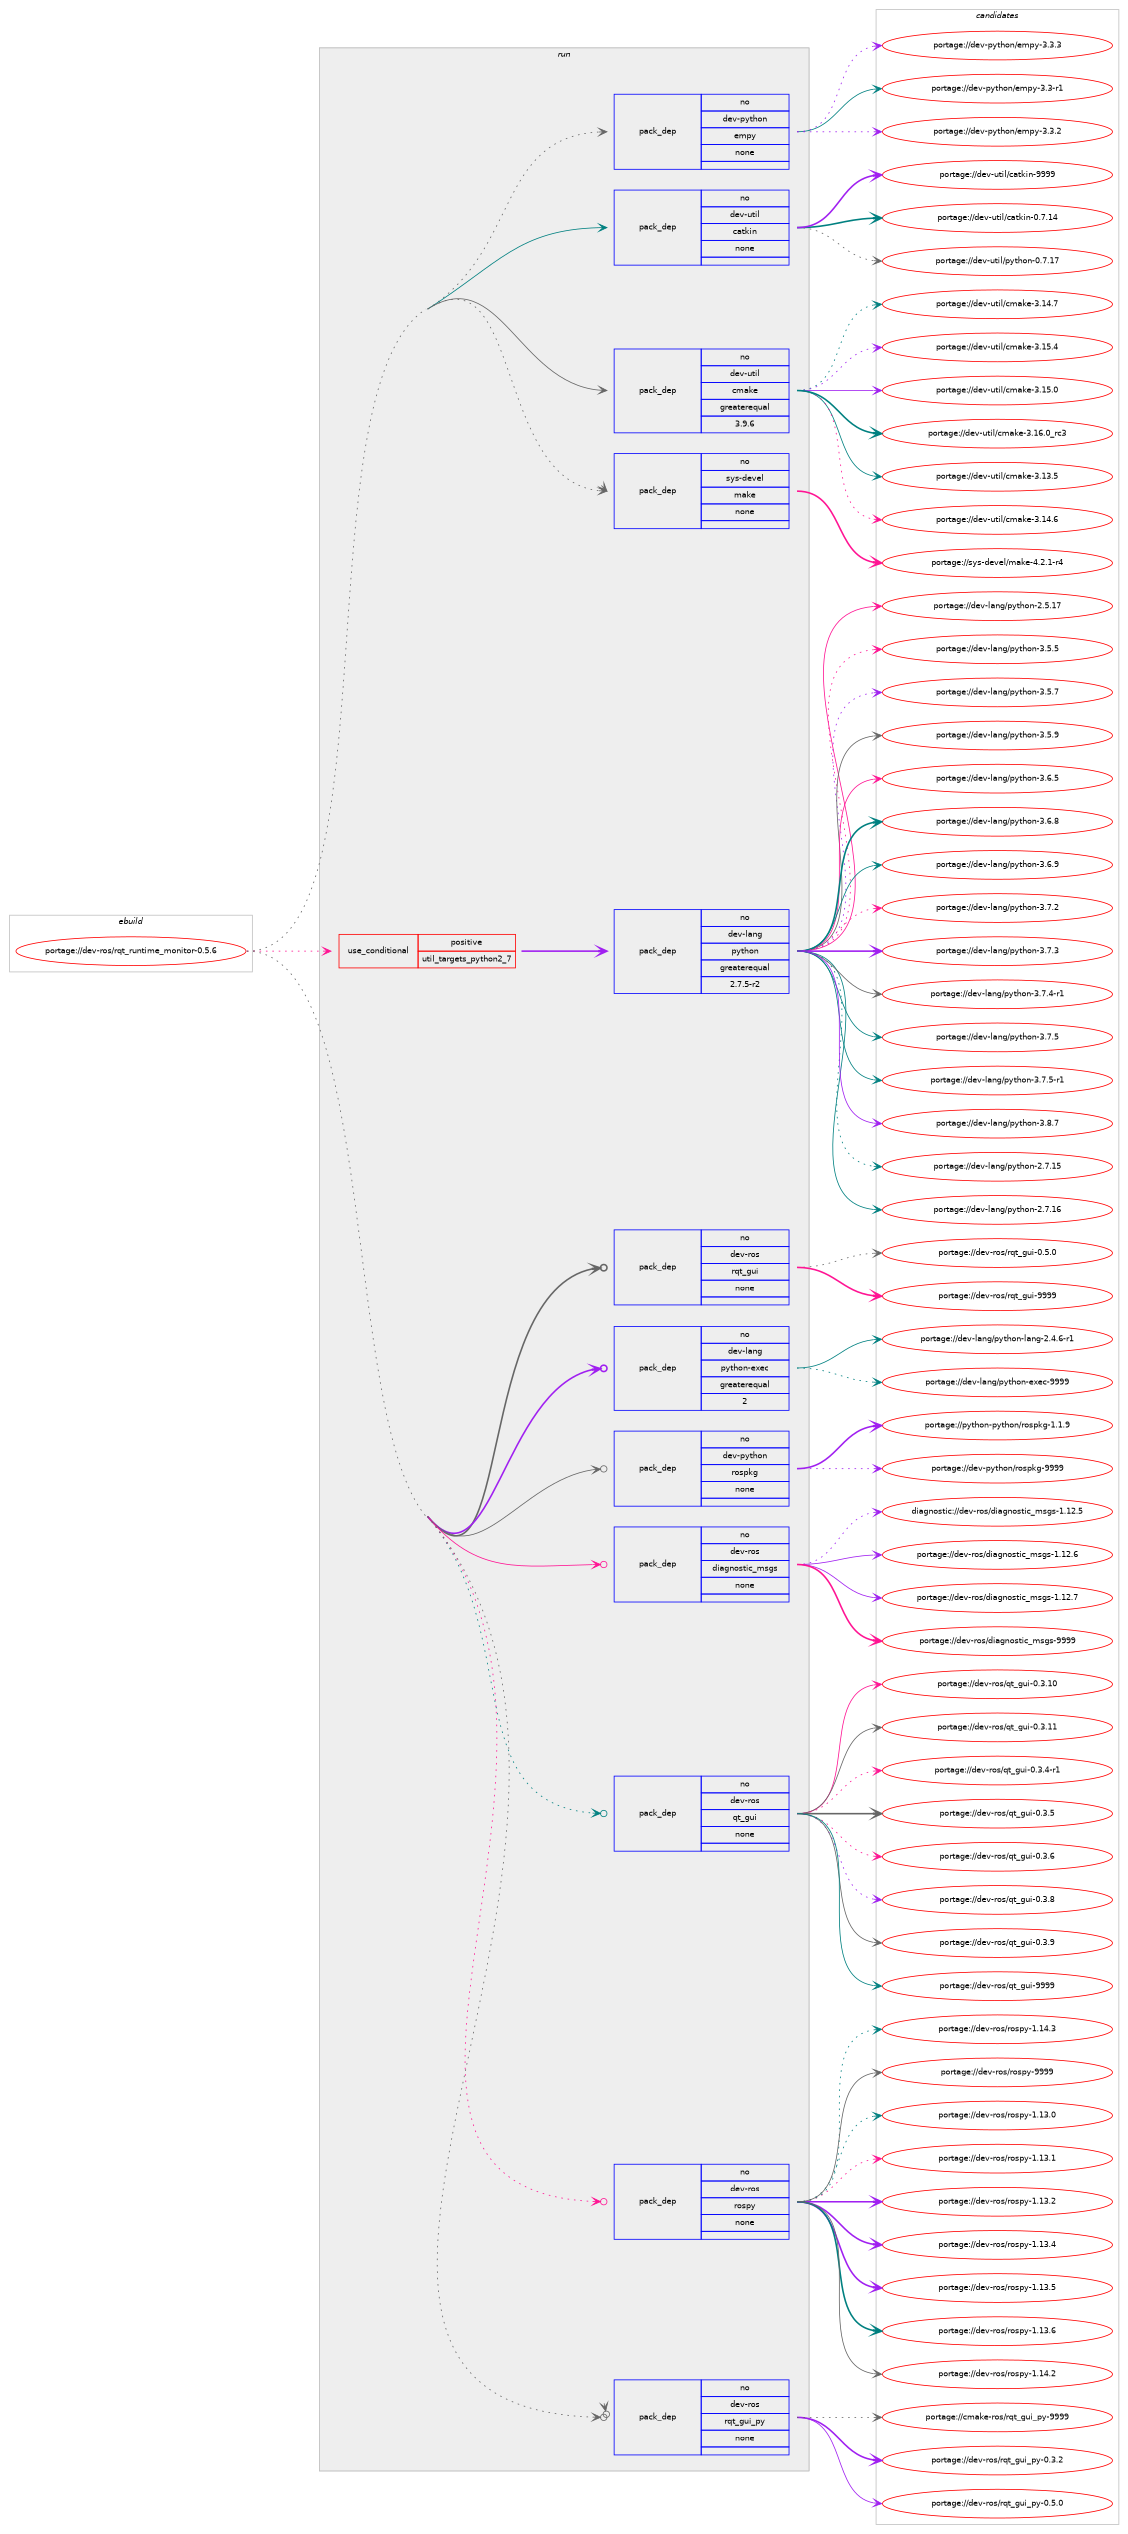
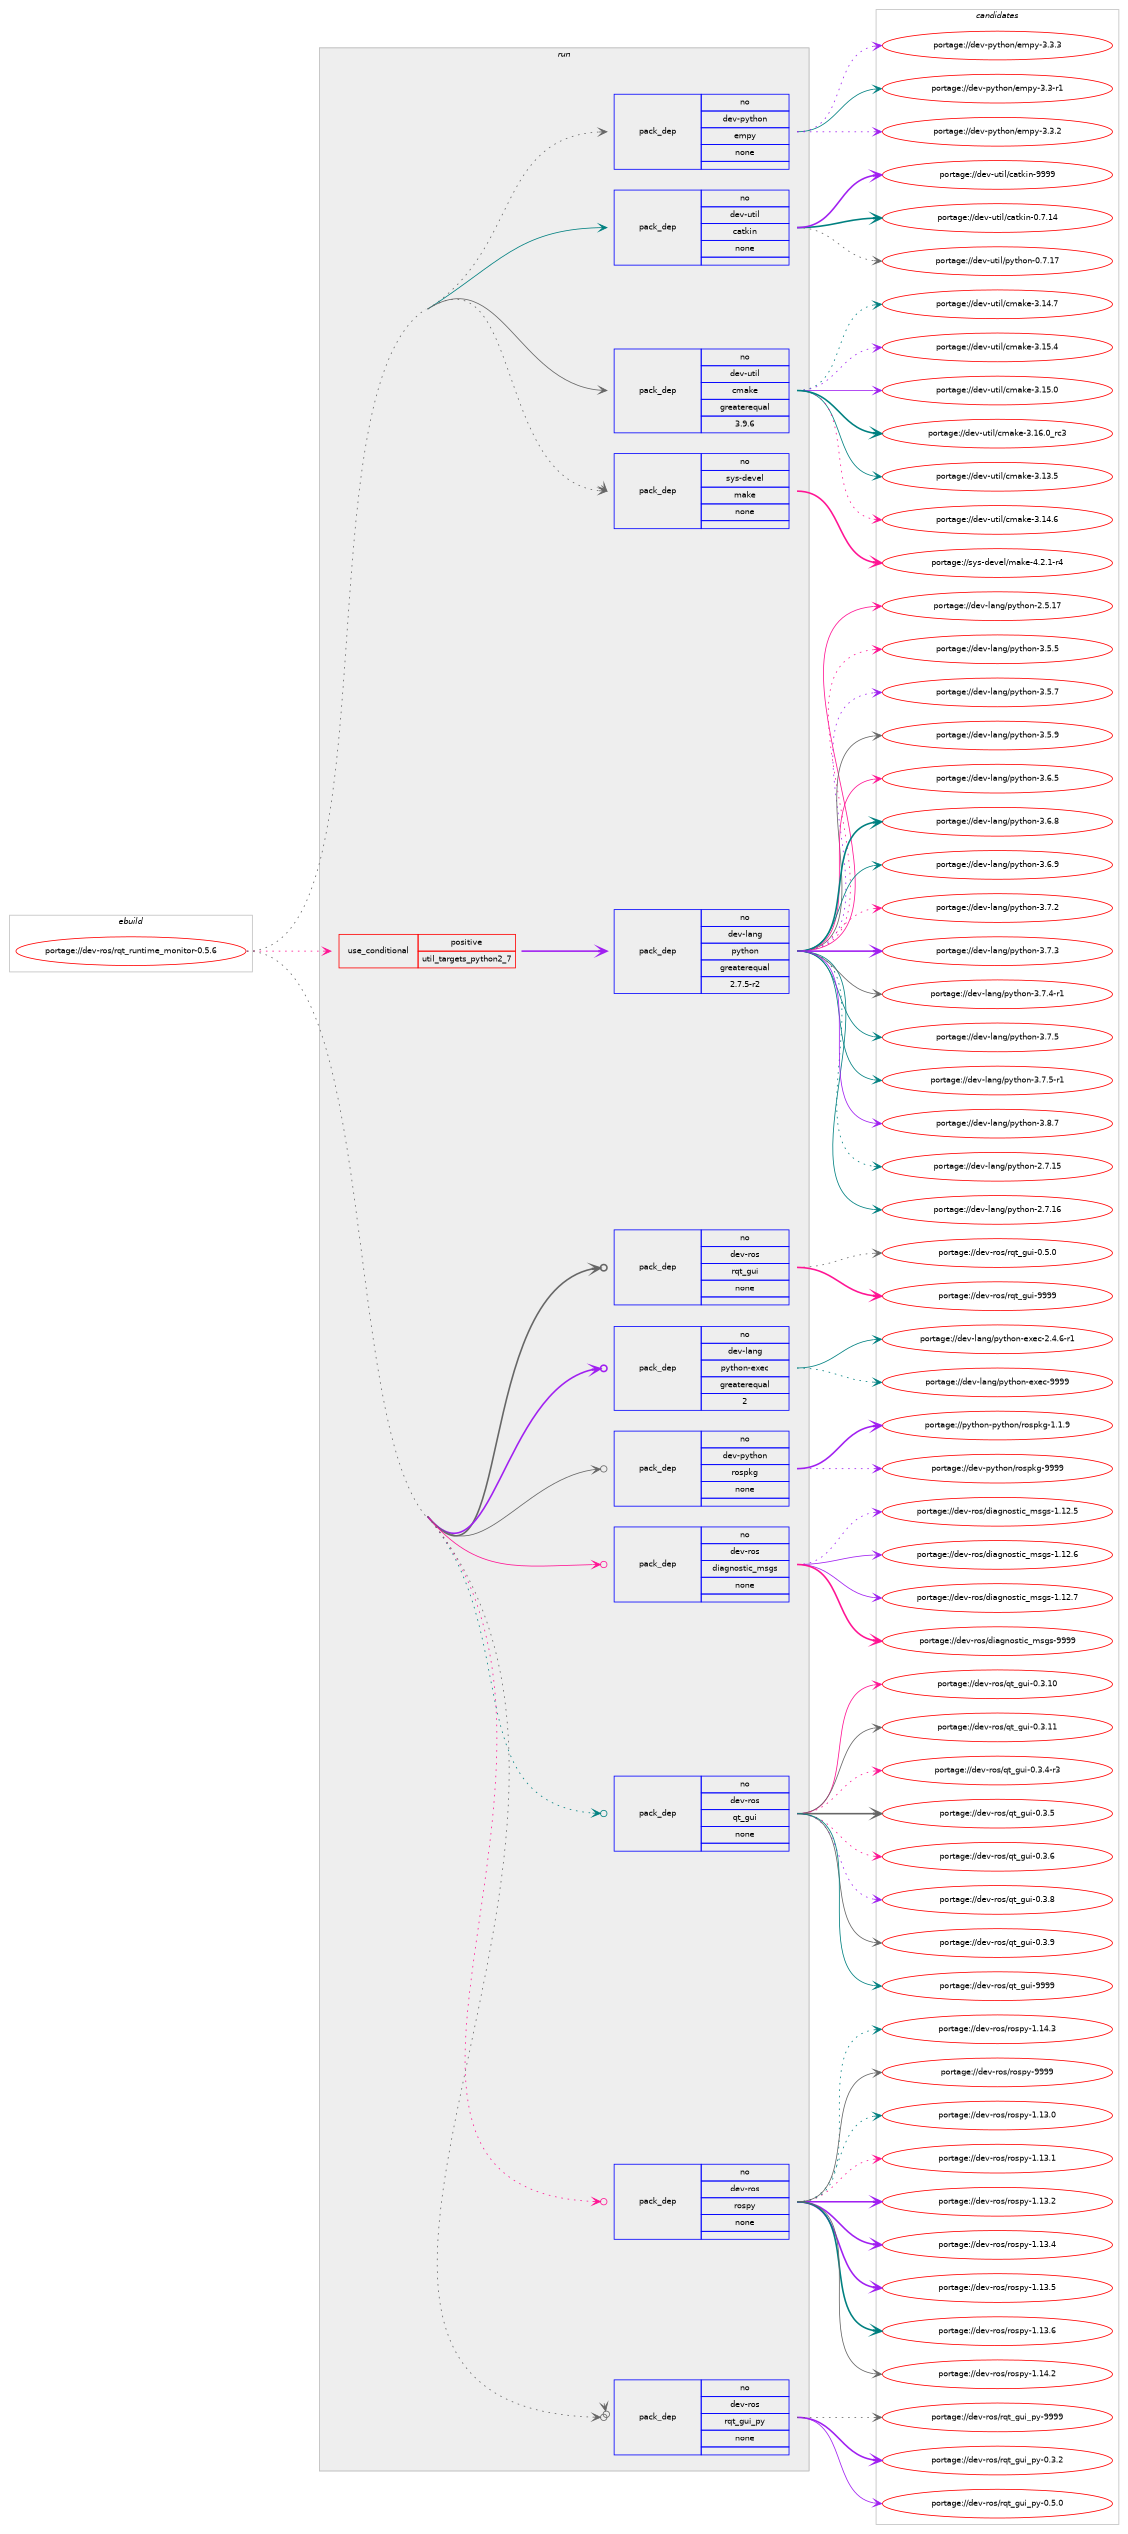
node "portage://dev-lang/python-lang-2.4.6-r1": label "portage://dev-lang/python-lang-2.4.6-r1" -> "portage://dev-lang/python-exec-2.4.6-r1"
node "diagnostic://dev-ros/diagnostic_msgs-1.12.5": label "diagnostic://dev-ros/diagnostic_msgs-1.12.5" -> "portage://dev-ros/diagnostic_msgs-1.12.5"
node "portage://dev-ros/qt_gui-0.3.4-r1": label "portage://dev-ros/qt_gui-0.3.4-r1" -> "portage://dev-ros/qt_gui-0.3.4-r3"
node "portage://cmake-ros/rqt_gui_py-9999": label "portage://cmake-ros/rqt_gui_py-9999" -> "portage://dev-ros/rqt_gui_py-9999"
